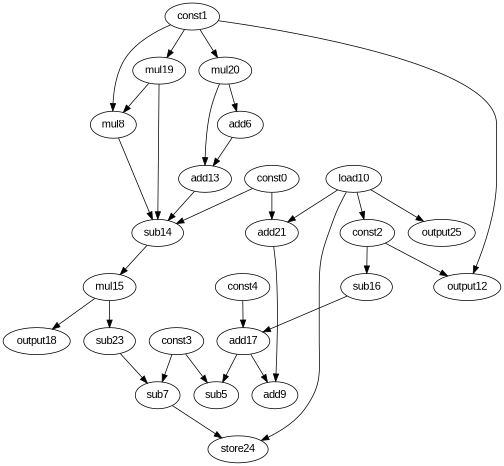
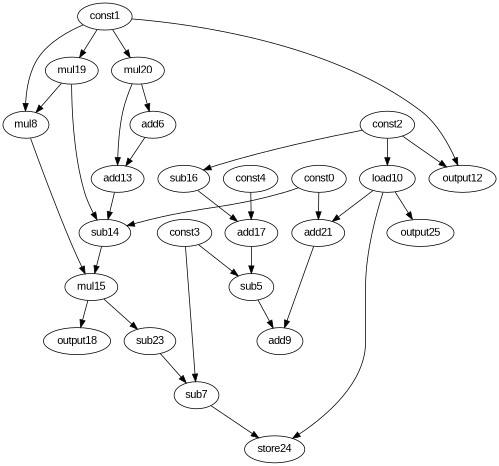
edge "mul8" -> "sub14": now "mul8" -> "mul15"
edge "load10" -> "const2": reversed
edge "add17" -> "add9": now "sub5" -> "add9"
